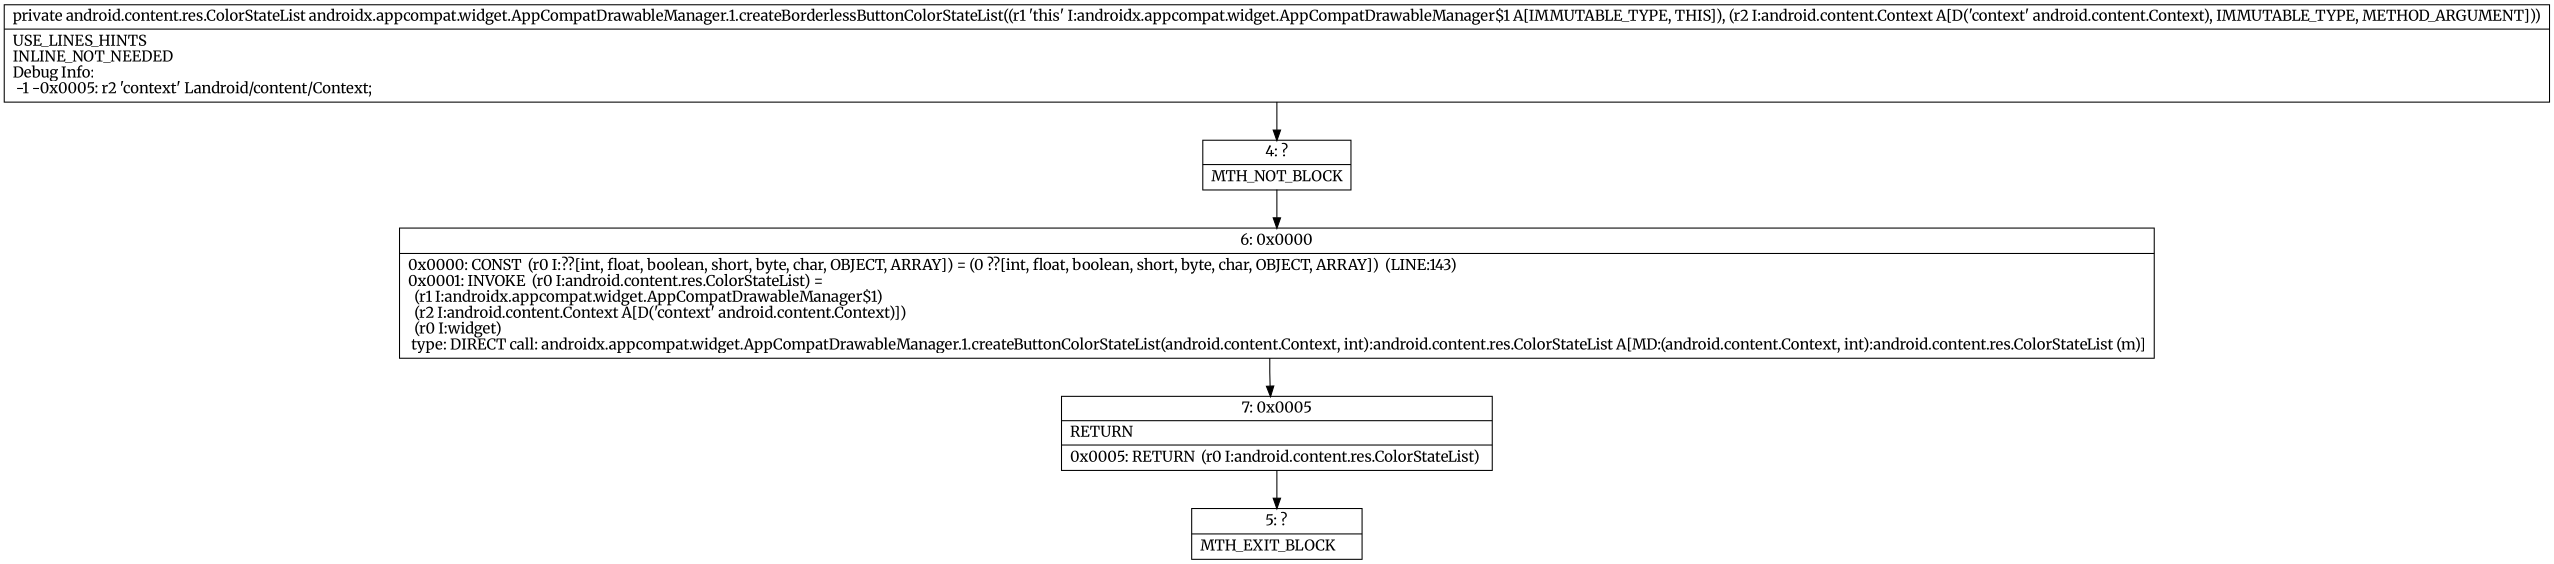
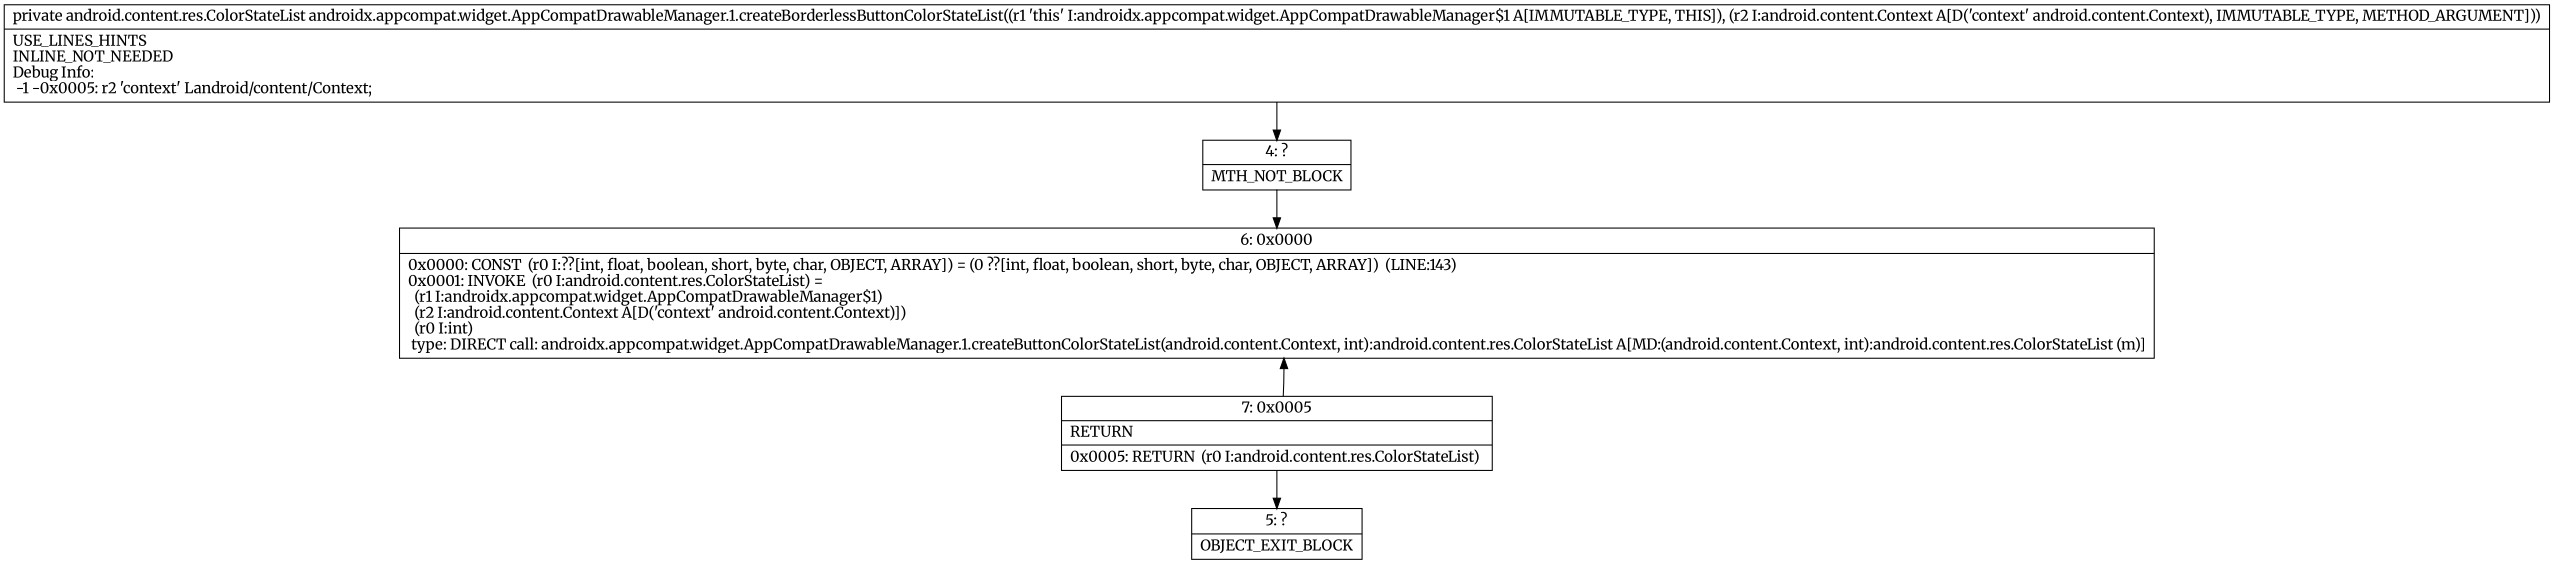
node "6: 0x0000": text "(r0 I:widget)" -> "(r0 I:int)"
edge "6: 0x0000" -> "7: 0x0005": reversed
node "5: ?": text "MTH_EXIT_BLOCK" -> "OBJECT_EXIT_BLOCK"
